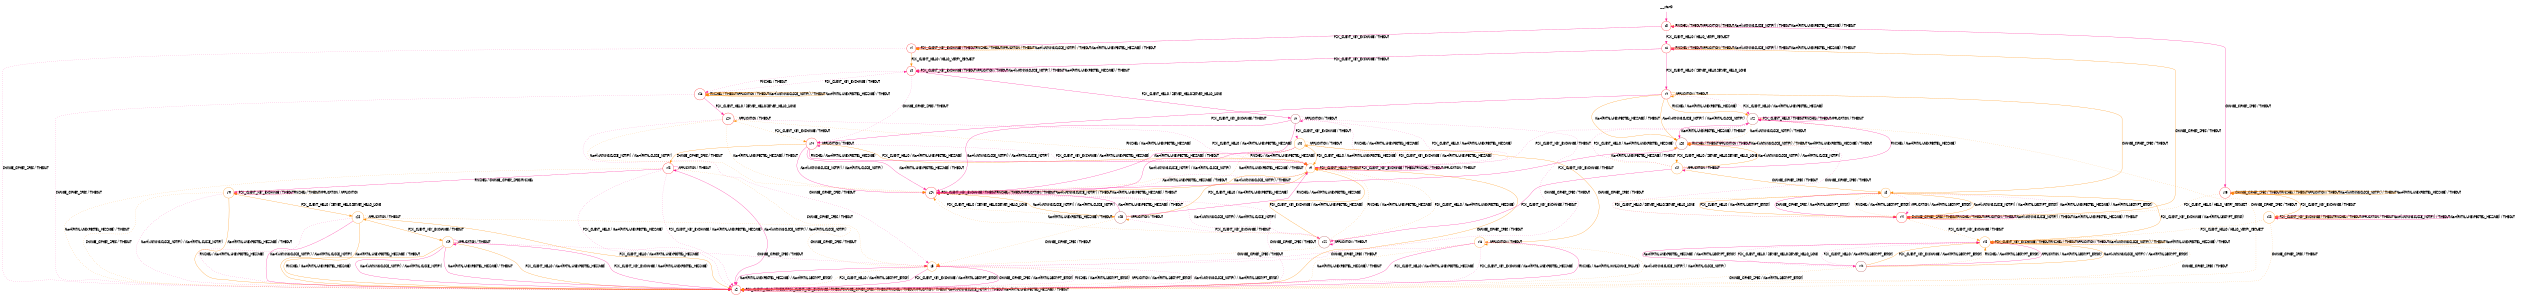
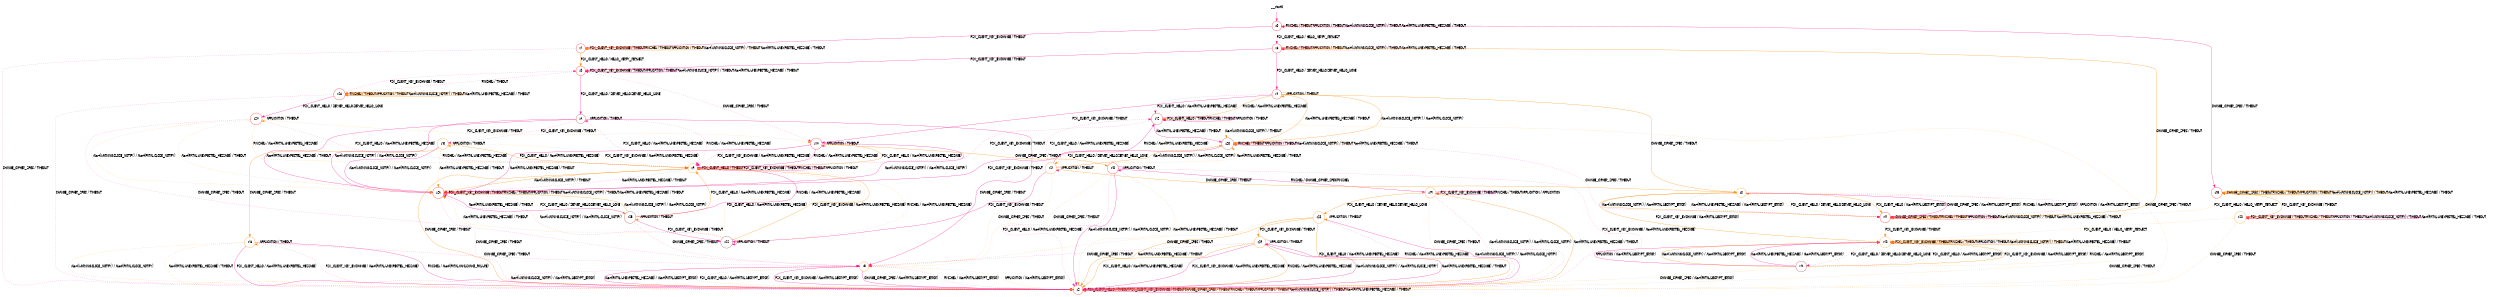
edge "s25" -> "s22": style dotted -> solid
edge "s4" -> "s5": style dotted -> solid
edge "s25" -> "s5": color darkorange -> deeppink
edge "s22" -> "s5": now "s21" -> "s5"
